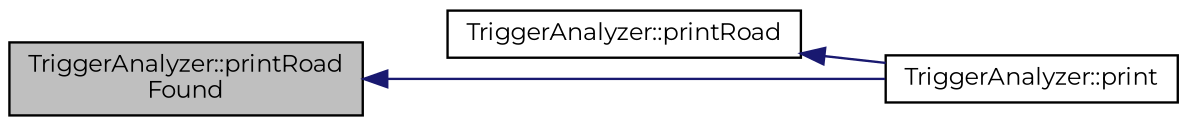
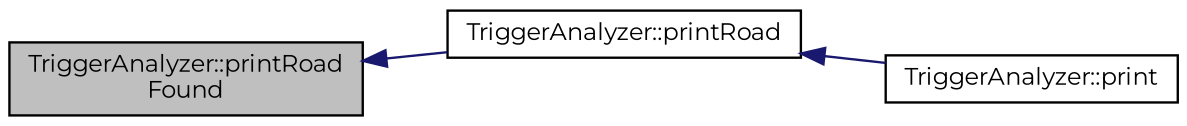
edge "TriggerAnalyzer::print" -> "TriggerAnalyzer::printRoad Found": now "TriggerAnalyzer::printRoad" -> "TriggerAnalyzer::printRoad Found"
